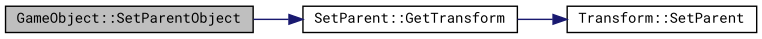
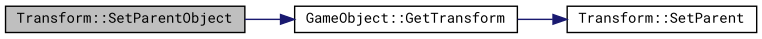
node "GameObject::SetParentObject": label "GameObject::SetParentObject" -> "Transform::SetParentObject"
node "SetParent::GetTransform": label "SetParent::GetTransform" -> "GameObject::GetTransform"
